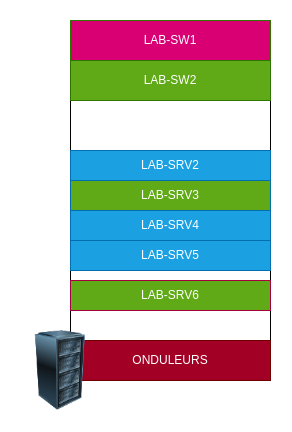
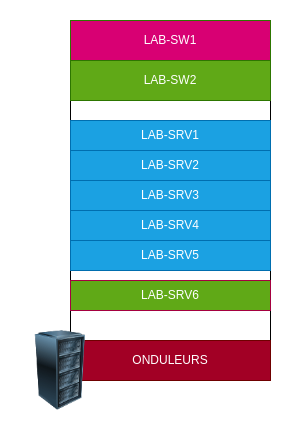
node "LAB-SRV1": added
node "LAB-SRV3": fillcolor #60a917 -> #1ba1e2
